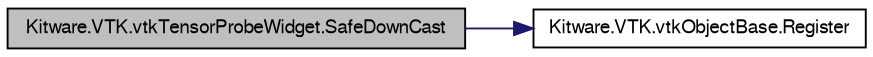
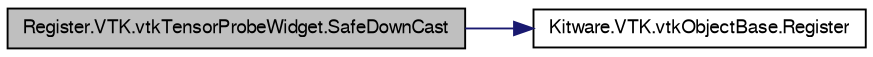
node "Kitware.VTK.vtkTensorProbeWidget.SafeDownCast": label "Kitware.VTK.vtkTensorProbeWidget.SafeDownCast" -> "Register.VTK.vtkTensorProbeWidget.SafeDownCast"
